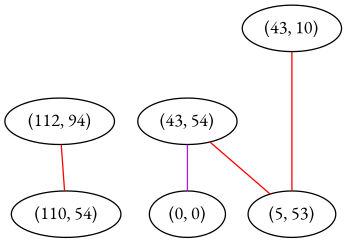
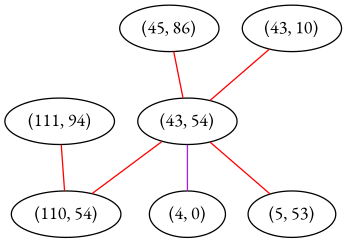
node "(45, 86)": added
node "(112, 94)": label "(112, 94)" -> "(111, 94)"
edge "(43, 10)" -- "(5, 53)": now "(43, 10)" -- "(43, 54)"
edge "(43, 54)" -- "(110, 54)": added
node "(0, 0)": label "(0, 0)" -> "(4, 0)"
